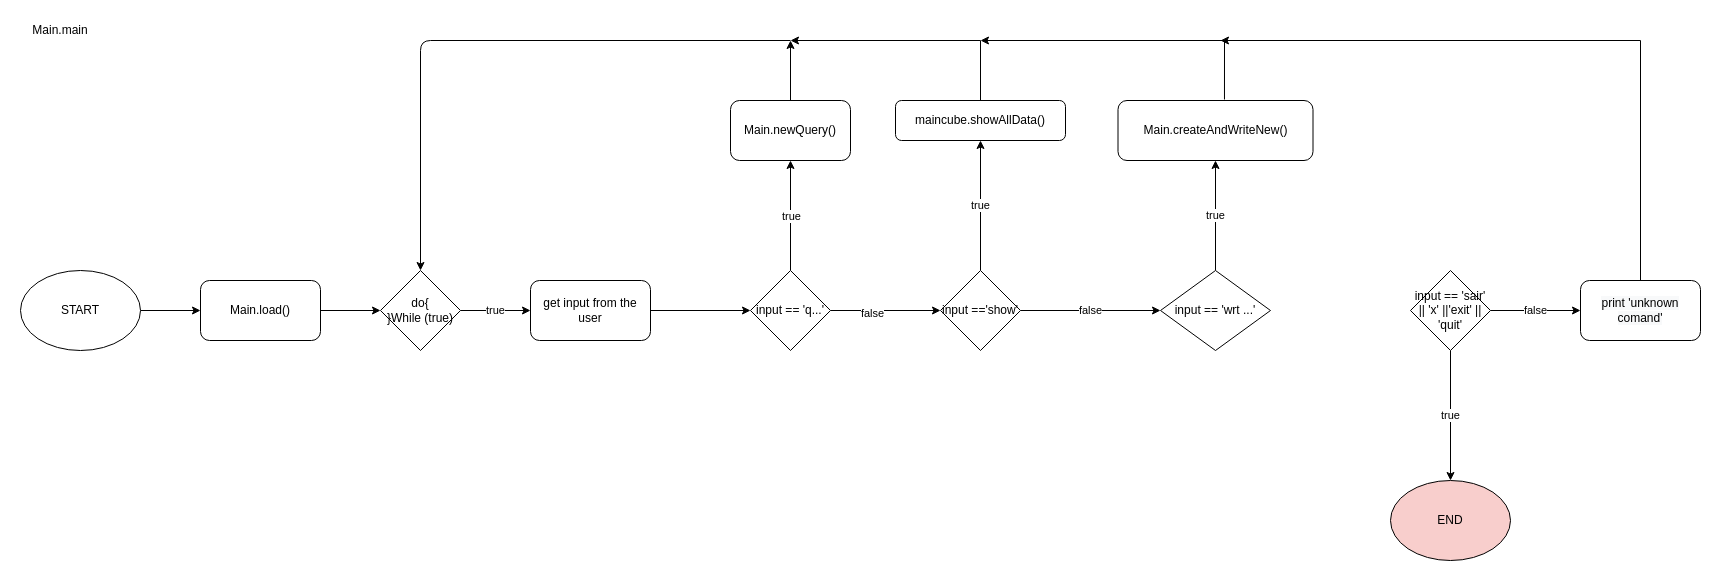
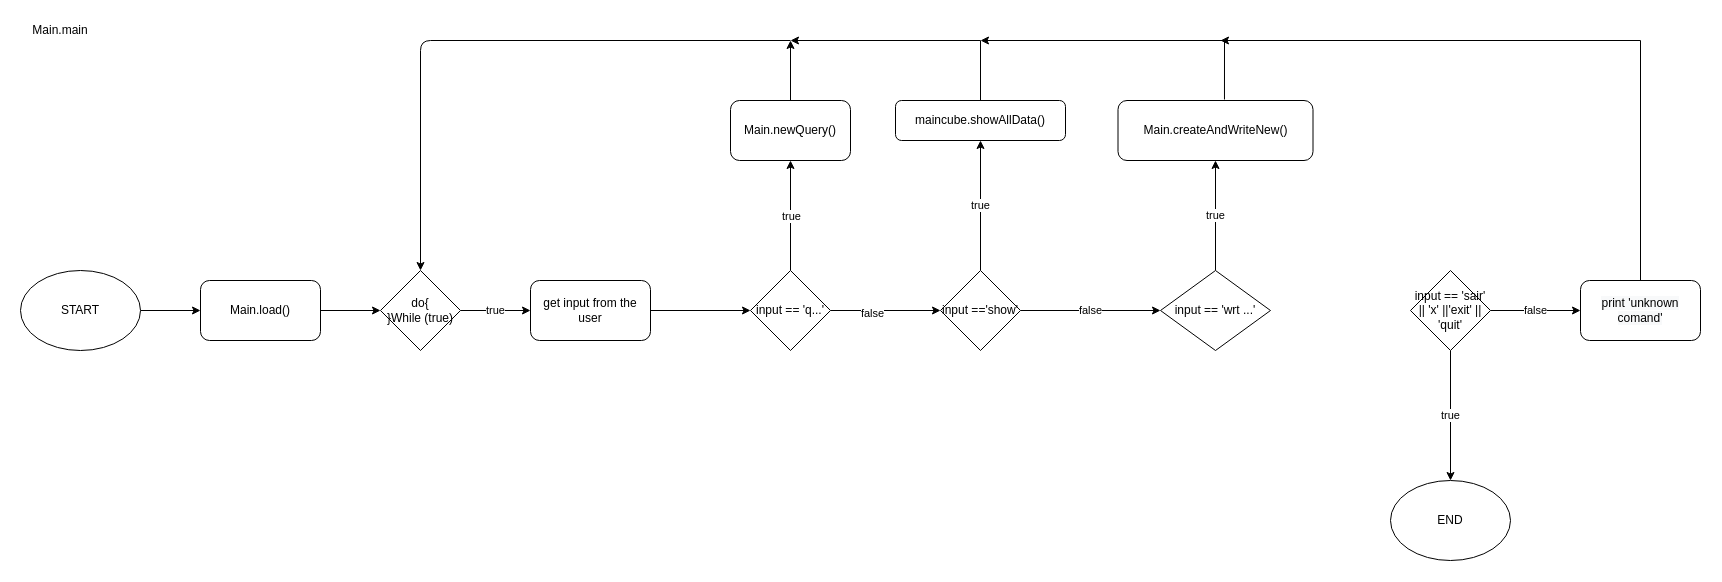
node "END": fillcolor #f8cecc -> #ffffff
